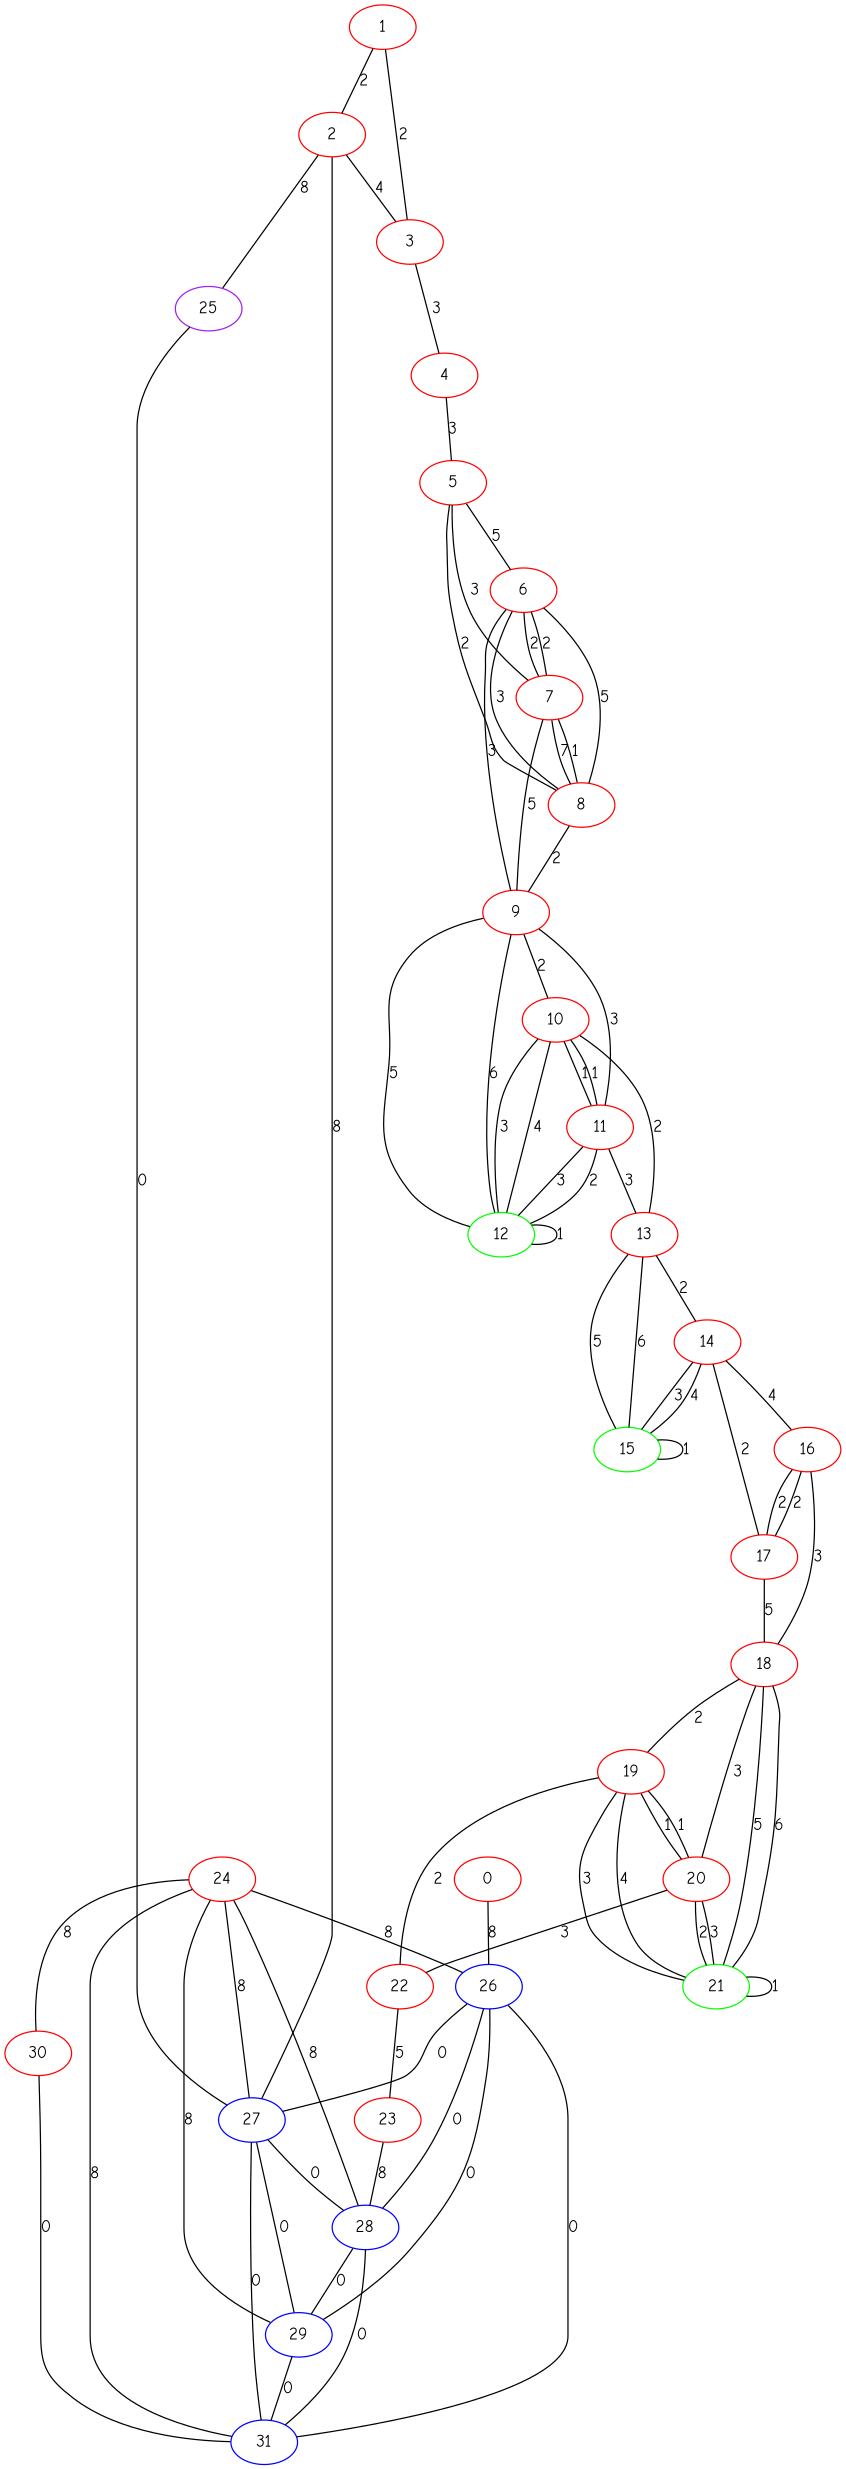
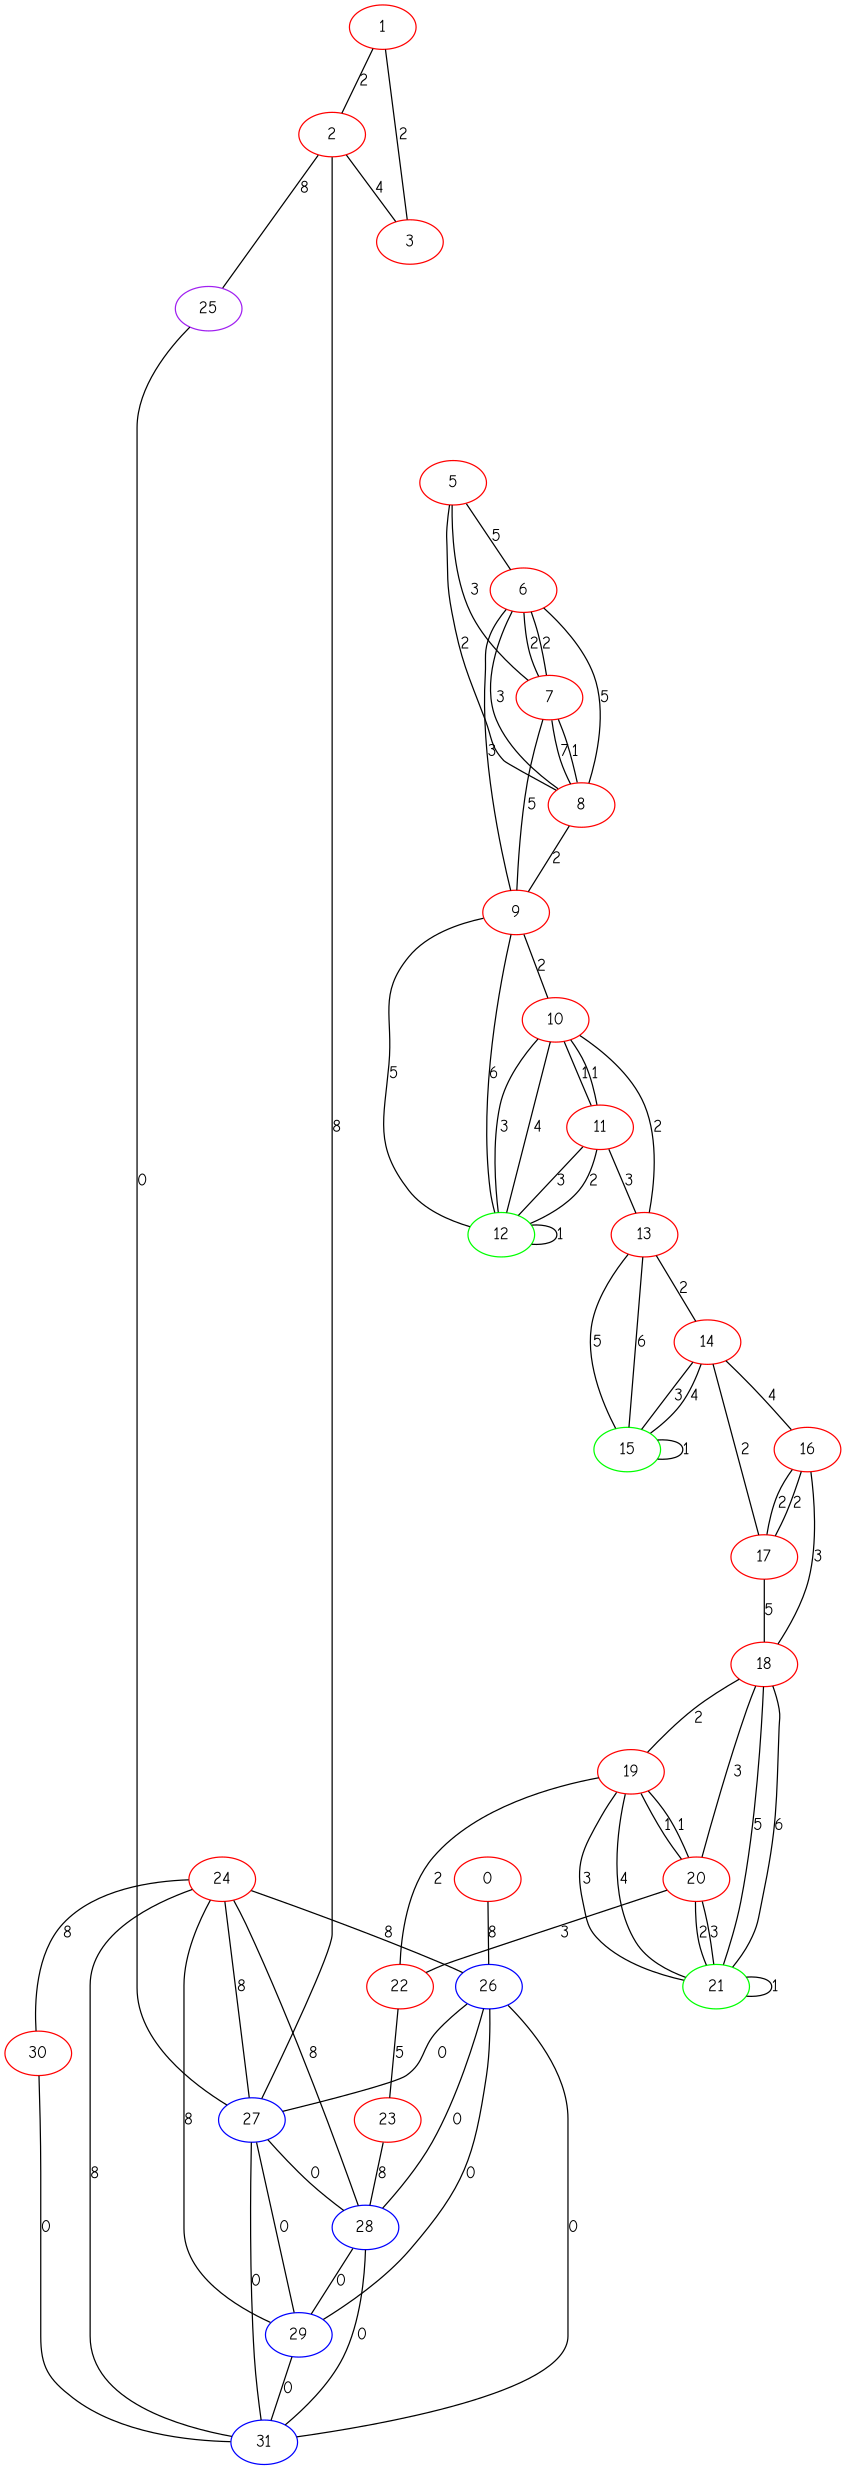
node "4": removed
edge "9" -- "11": removed, label "3"
